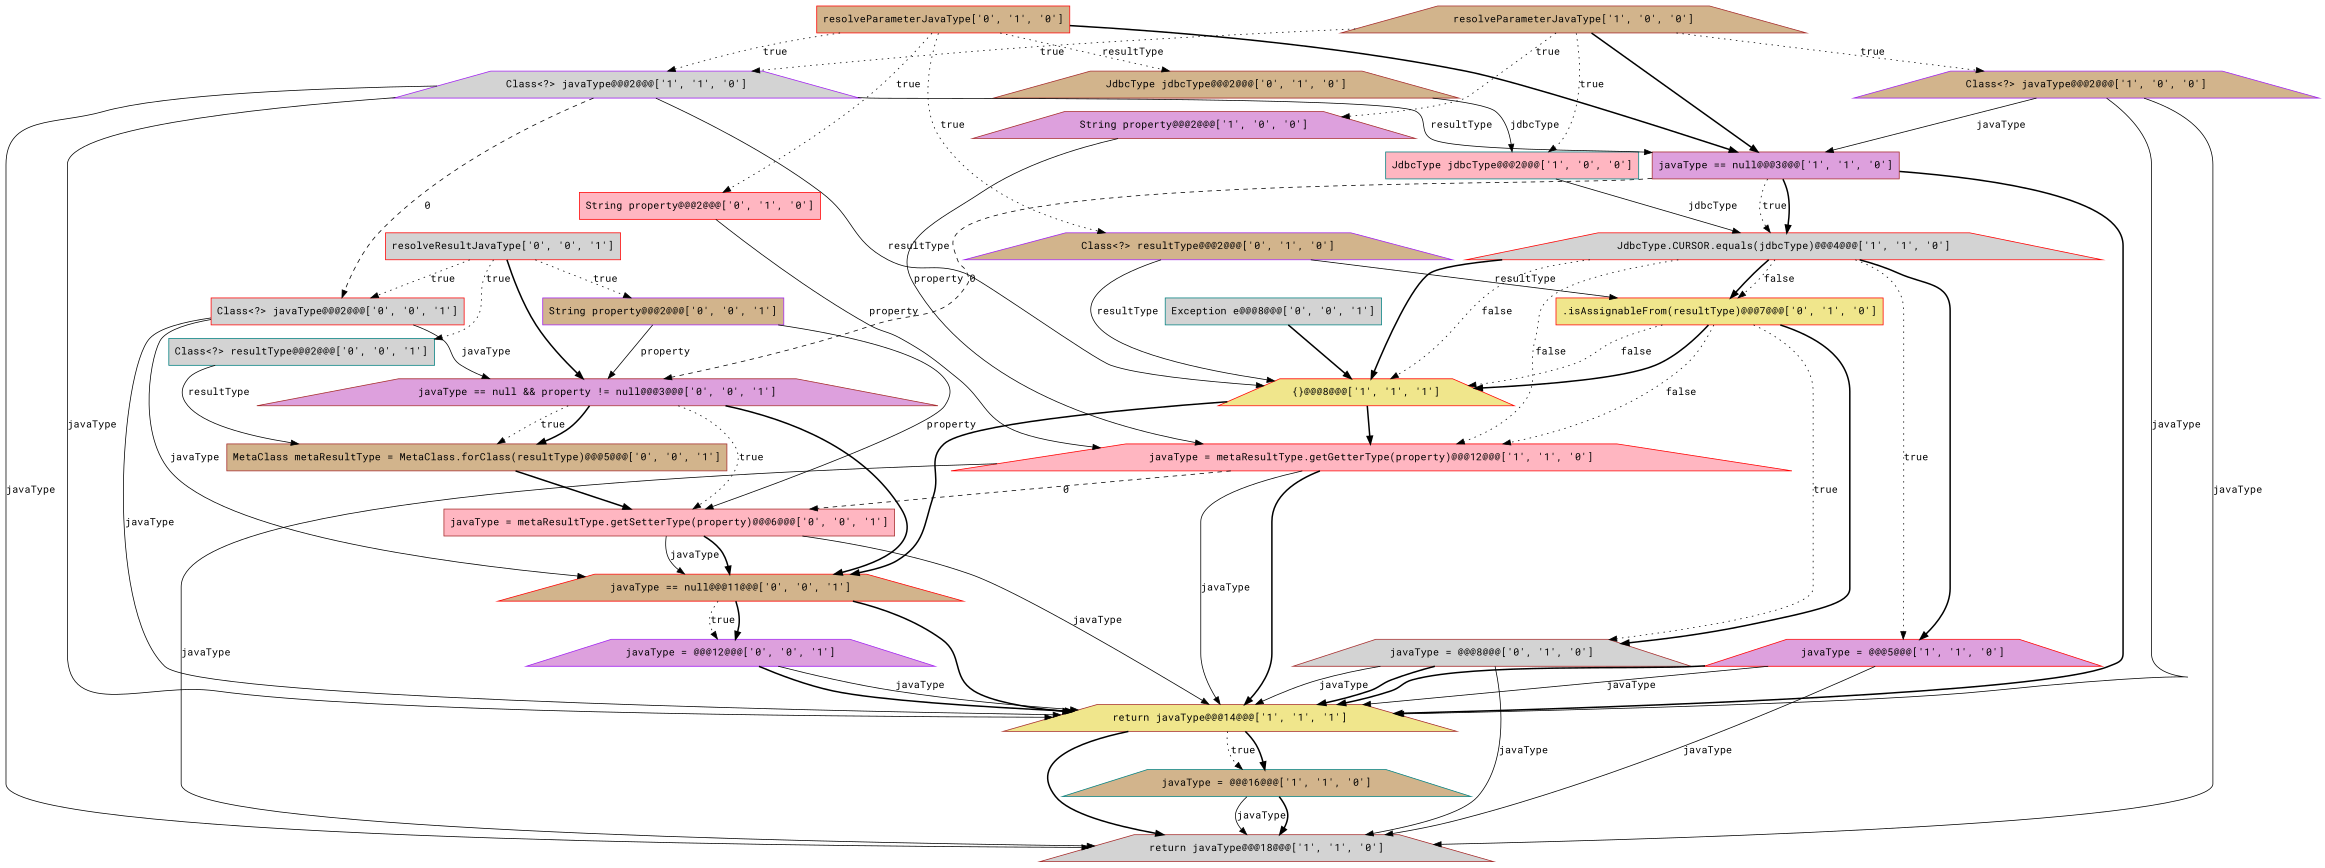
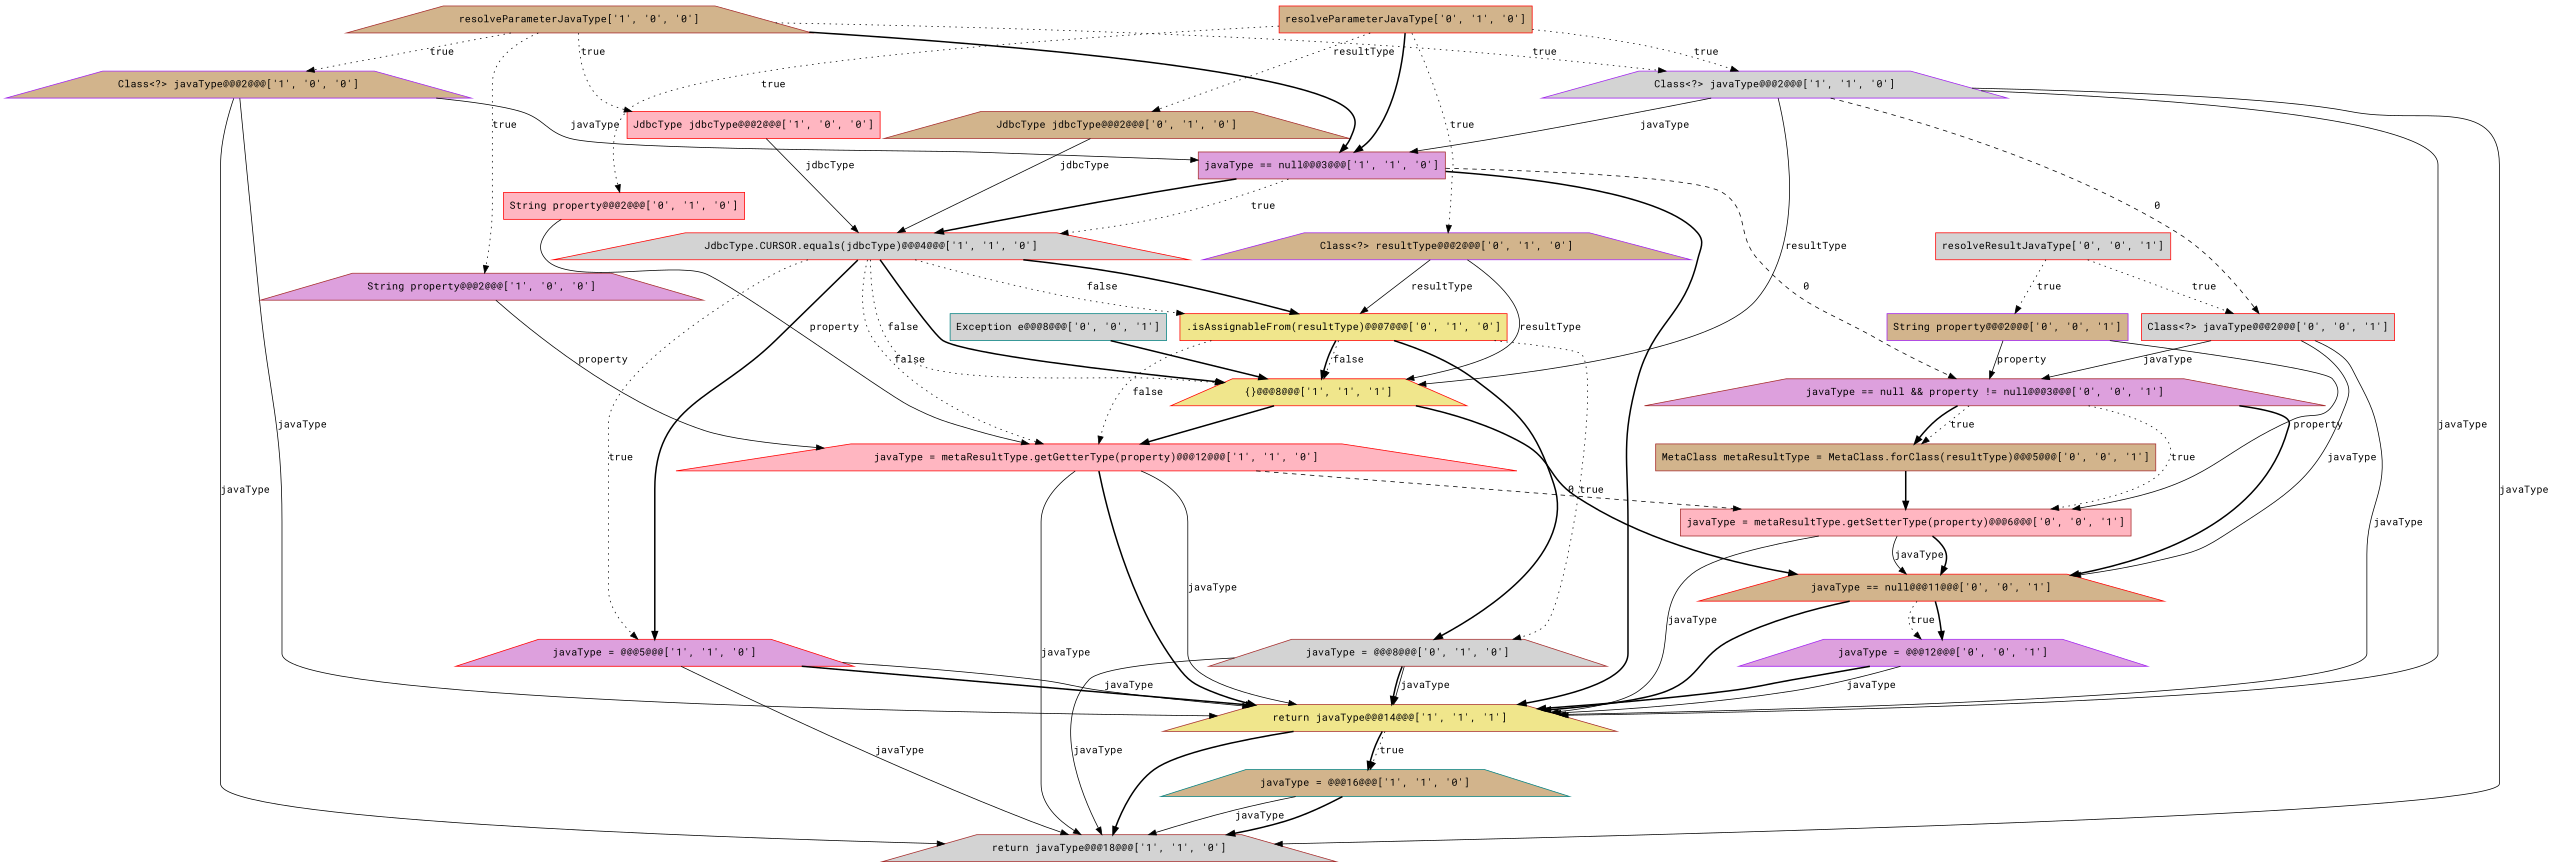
edge "JdbcType jdbcType@@@2@@@['0', '1', '0']" -> "JdbcType jdbcType@@@2@@@['1', '0', '0']": now "JdbcType jdbcType@@@2@@@['0', '1', '0']" -> "JdbcType.CURSOR.equals(jdbcType)@@@4@@@['1', '1', '0']"
edge "Class<?> javaType@@@2@@@['1', '1', '0']" -> "javaType == null@@@3@@@['1', '1', '0']": label "resultType" -> "javaType"
node "JdbcType jdbcType@@@2@@@['1', '0', '0']": color teal -> red
edge "resolveResultJavaType['0', '0', '1']" -> "javaType == null && property != null@@@3@@@['0', '0', '1']": removed
node "Class<?> resultType@@@2@@@['0', '0', '1']": removed
